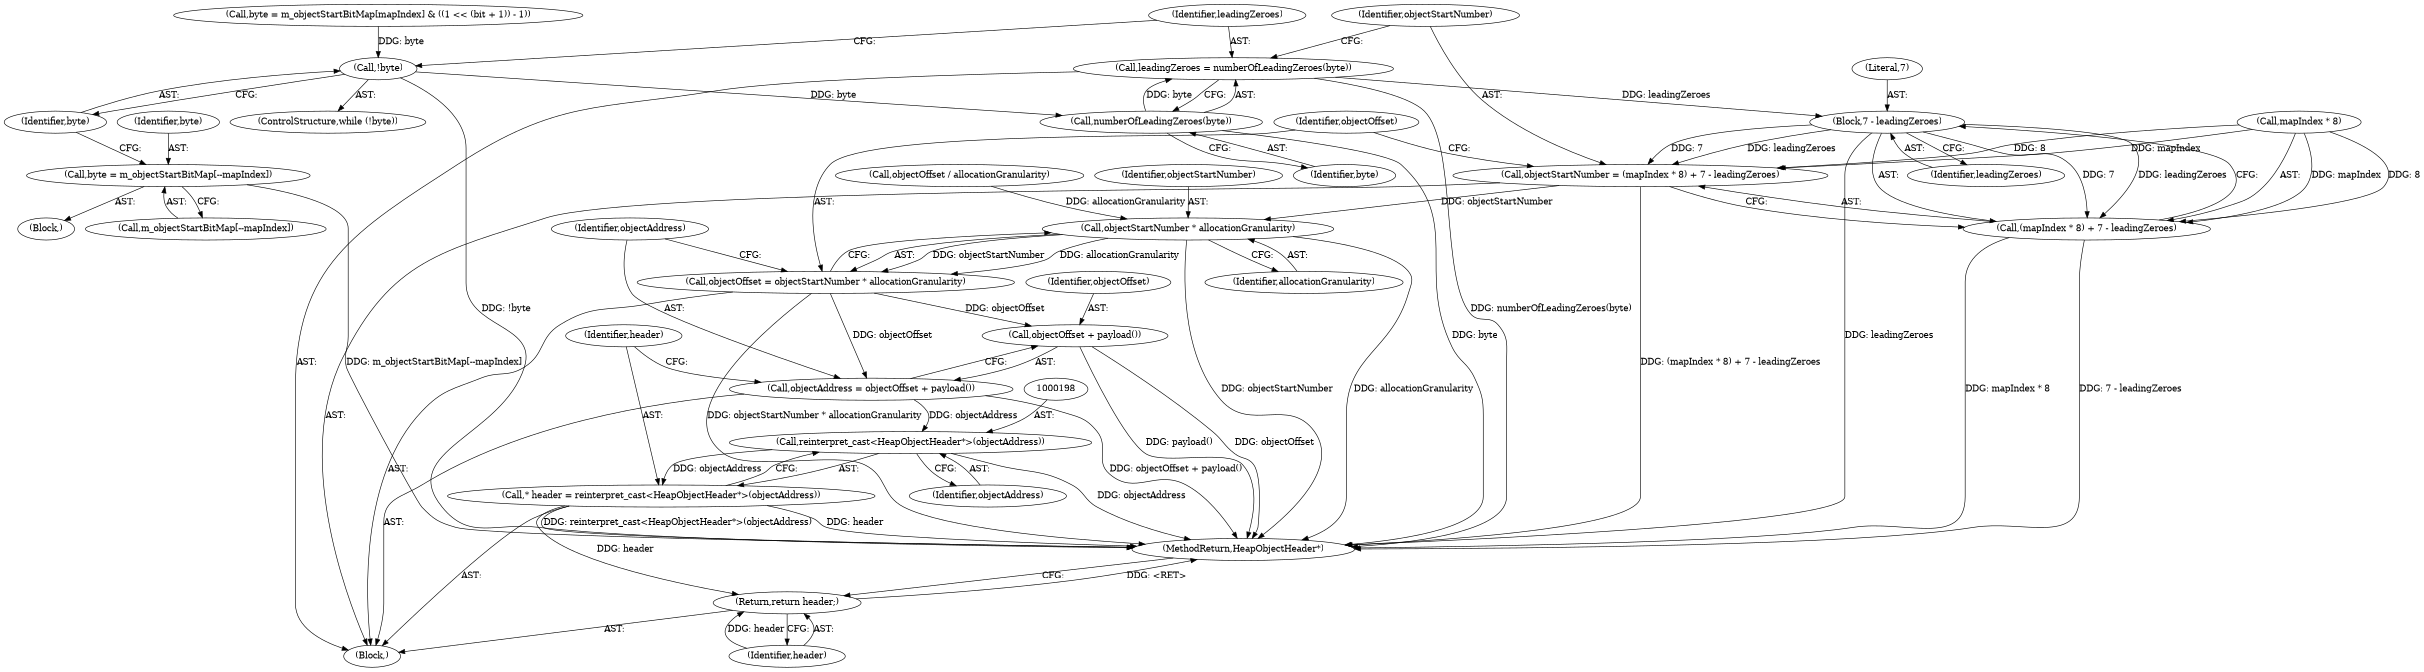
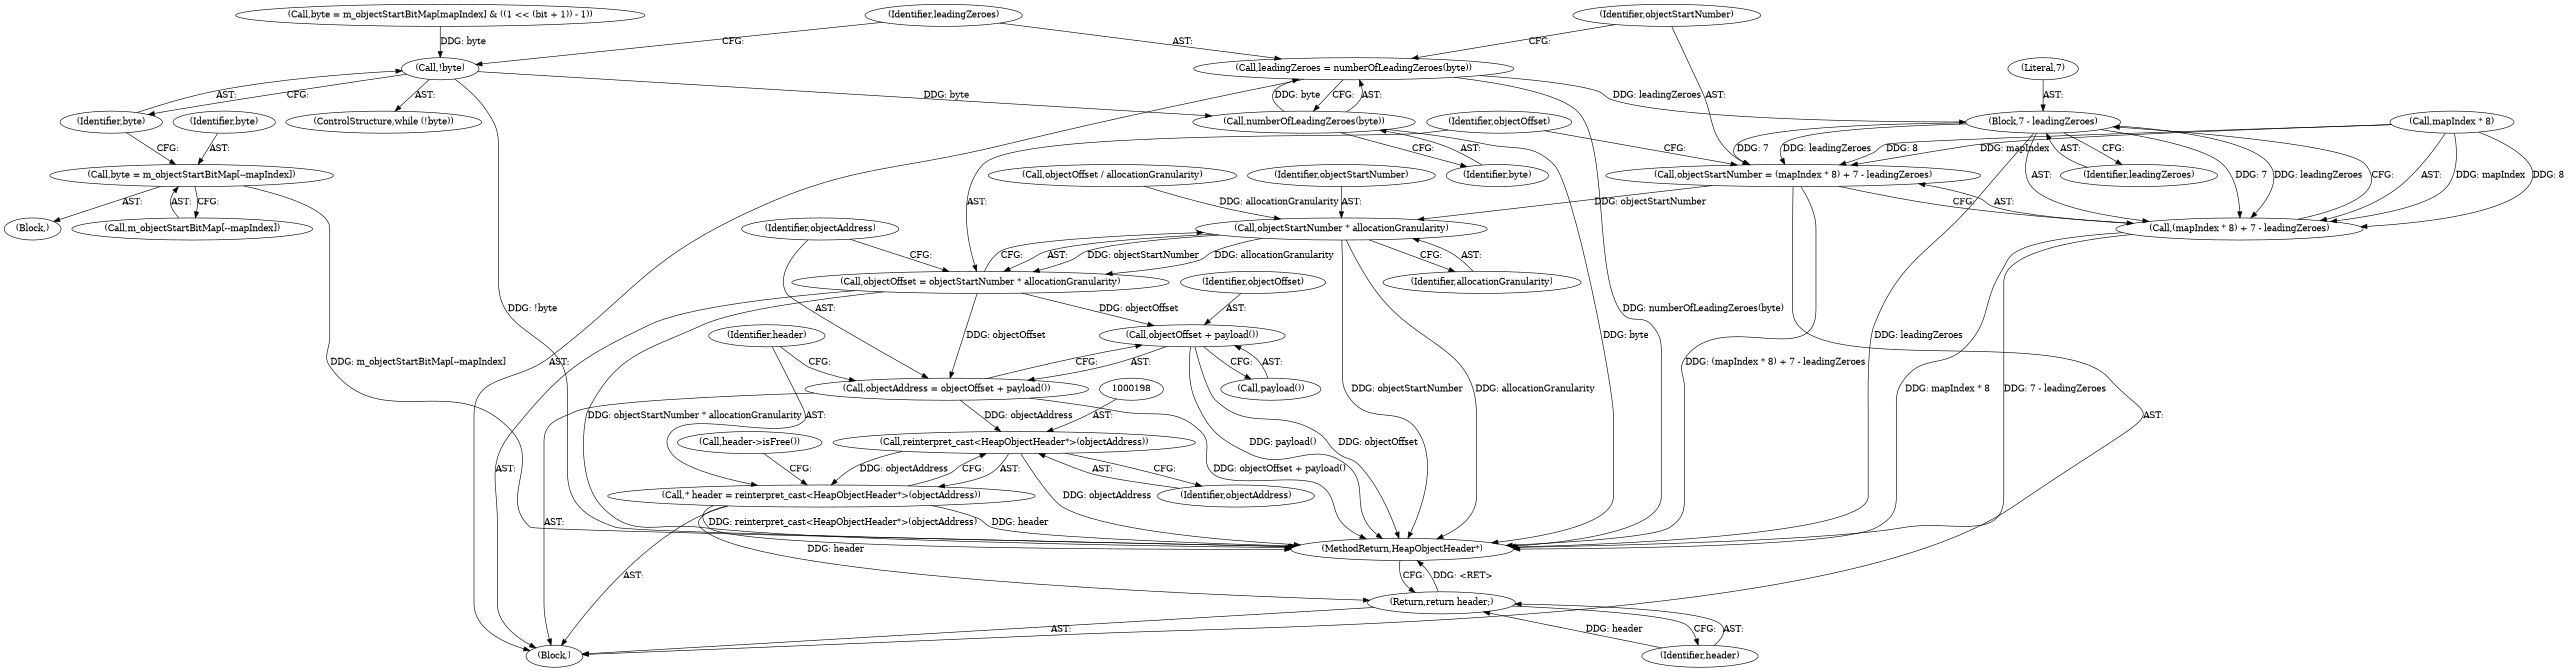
node "(Call,payload())": added
node "(Call,header->isFree())": added
